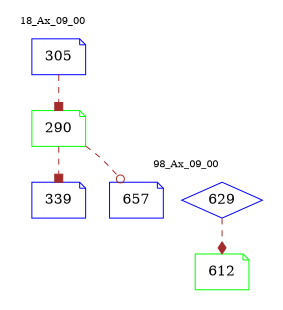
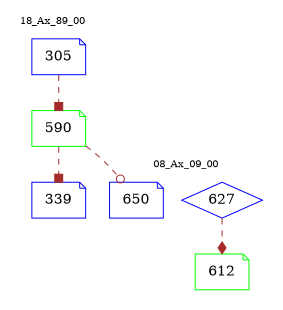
cluster "18_Ax_09_00": label "18_Ax_09_00" -> "18_Ax_89_00"
node "290": label "290" -> "590"
cluster "98_Ax_09_00": label "98_Ax_09_00" -> "08_Ax_09_00"
node "657": label "657" -> "650"
node "629": label "629" -> "627"
